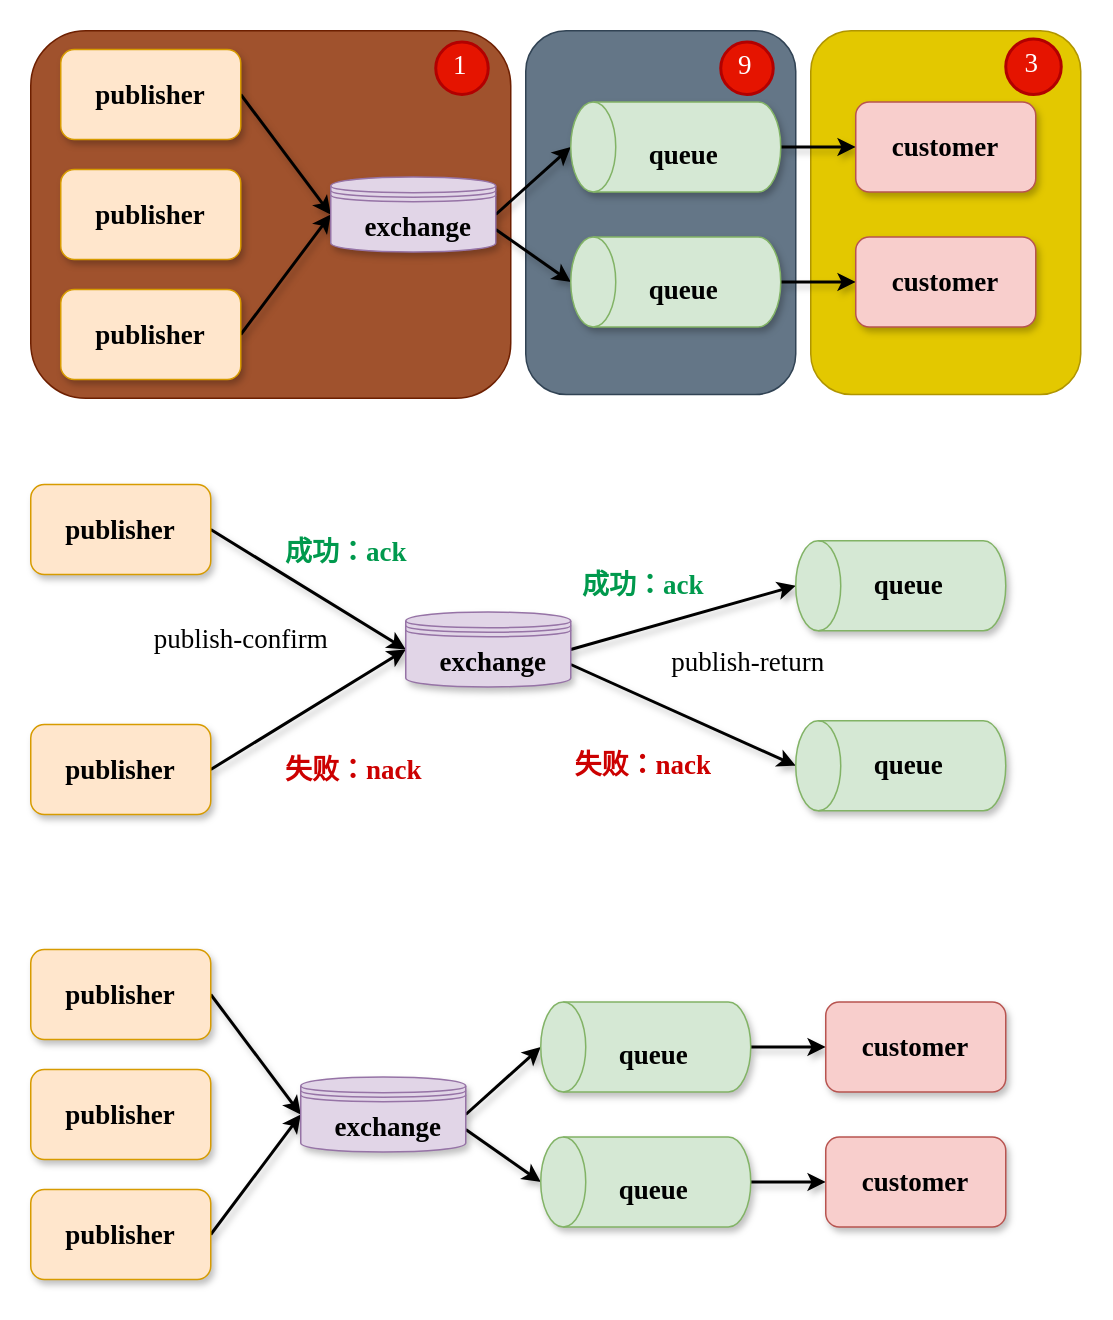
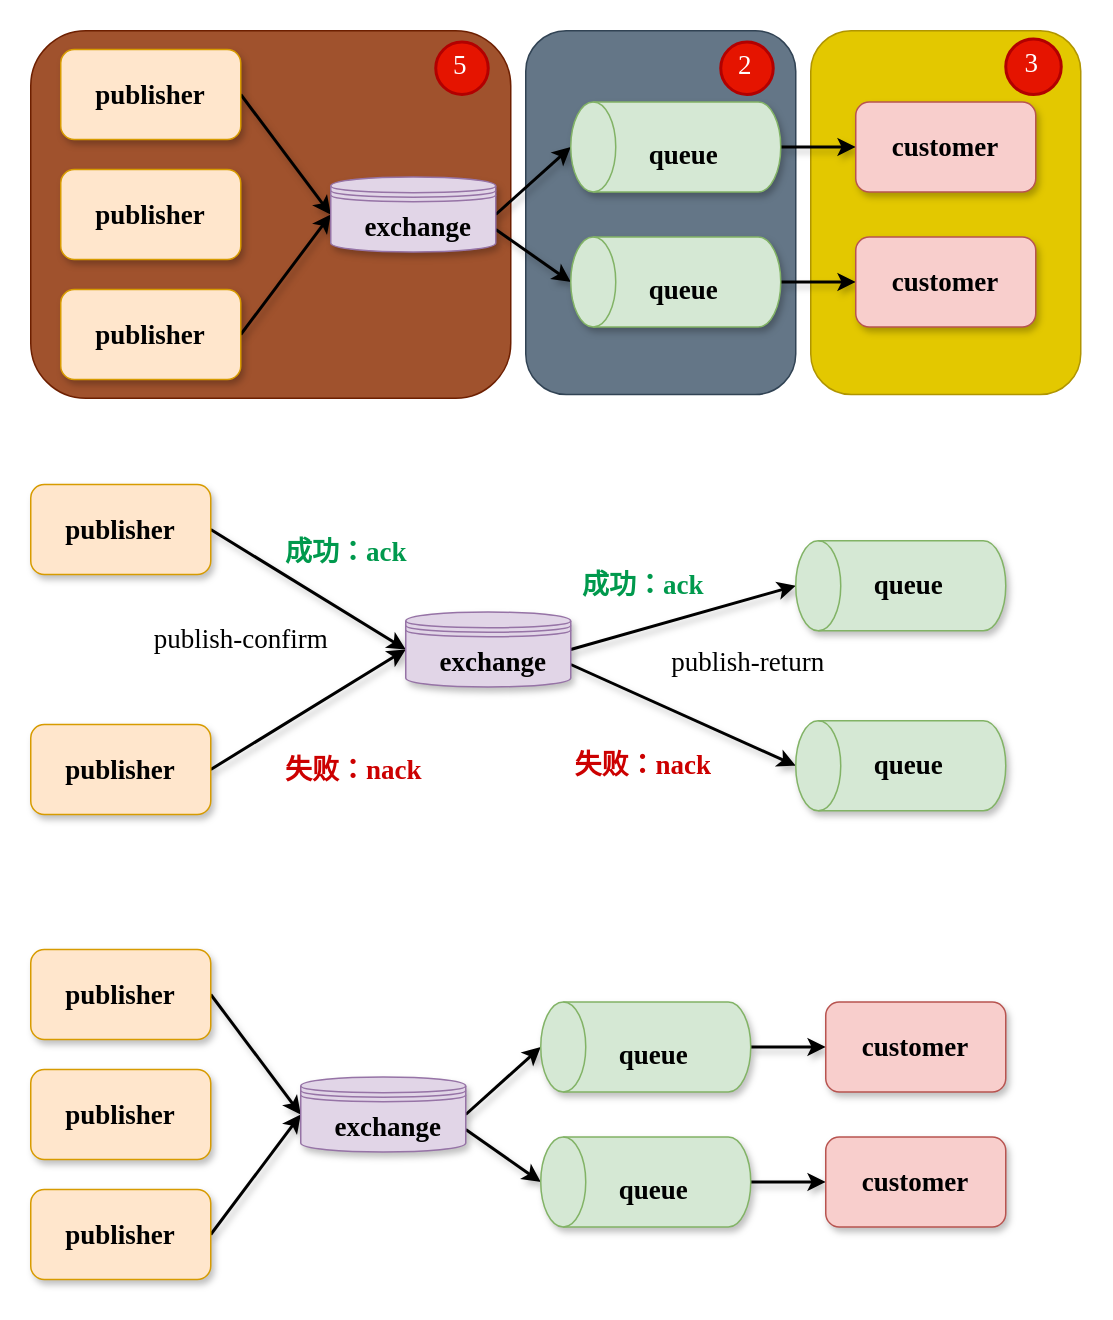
node "1": label "1" -> "5"
node "9": label "9" -> "2"
